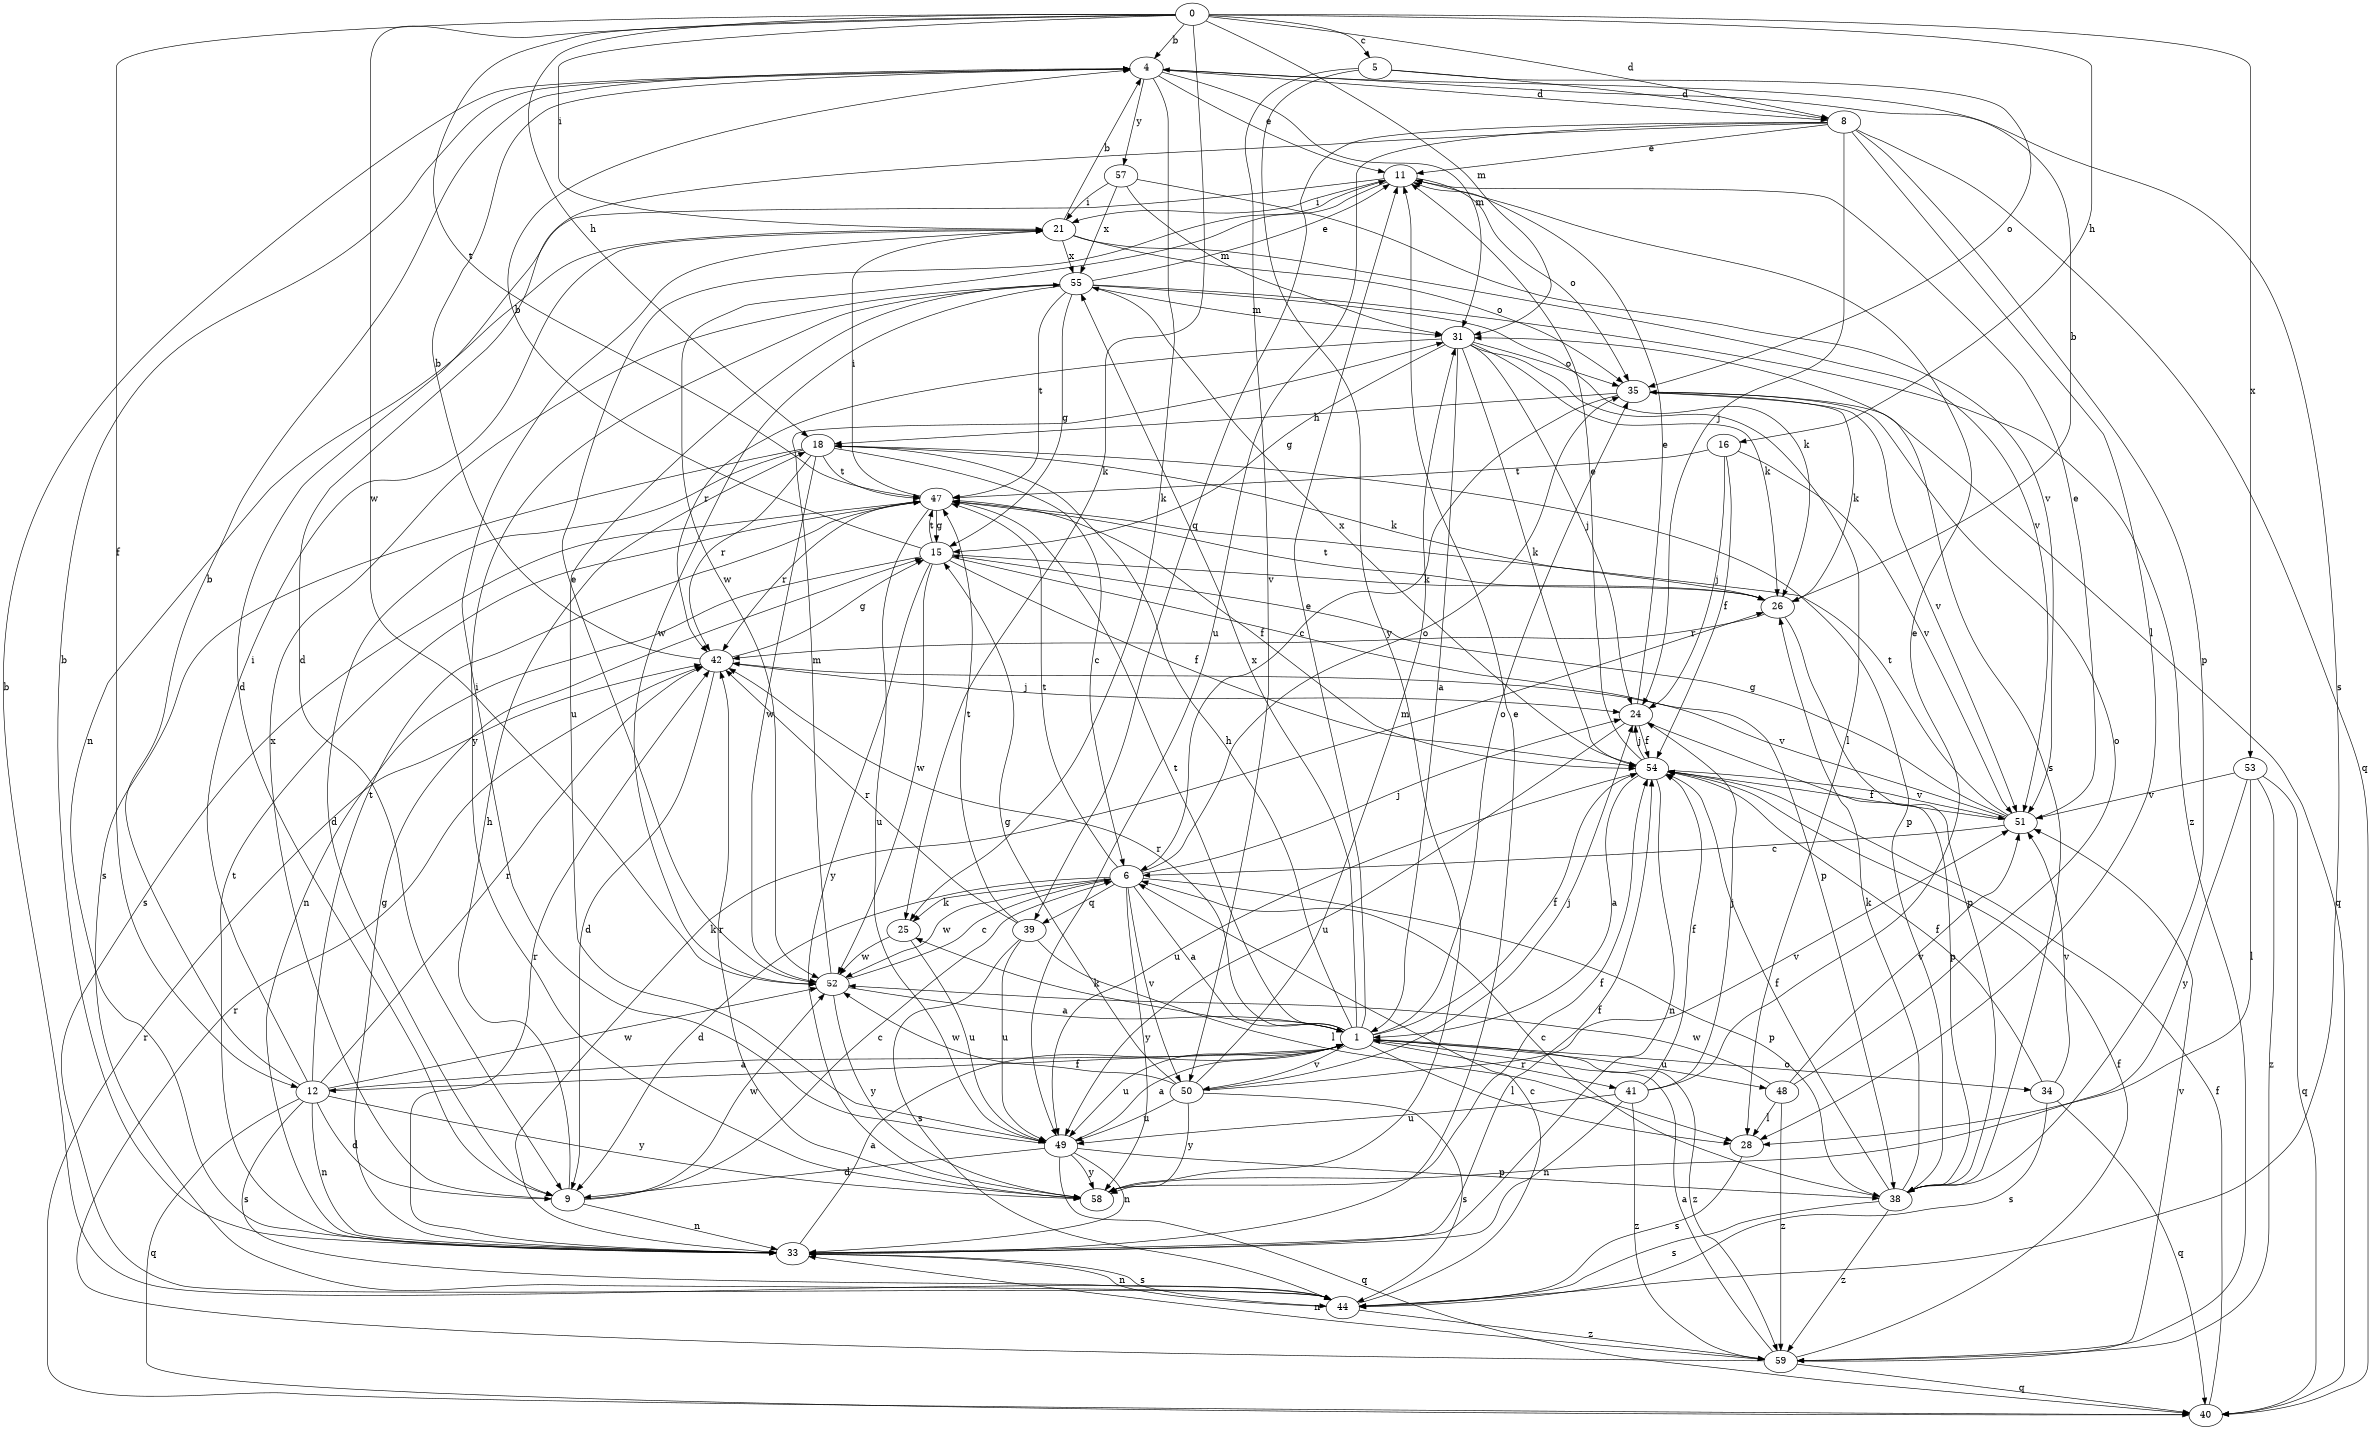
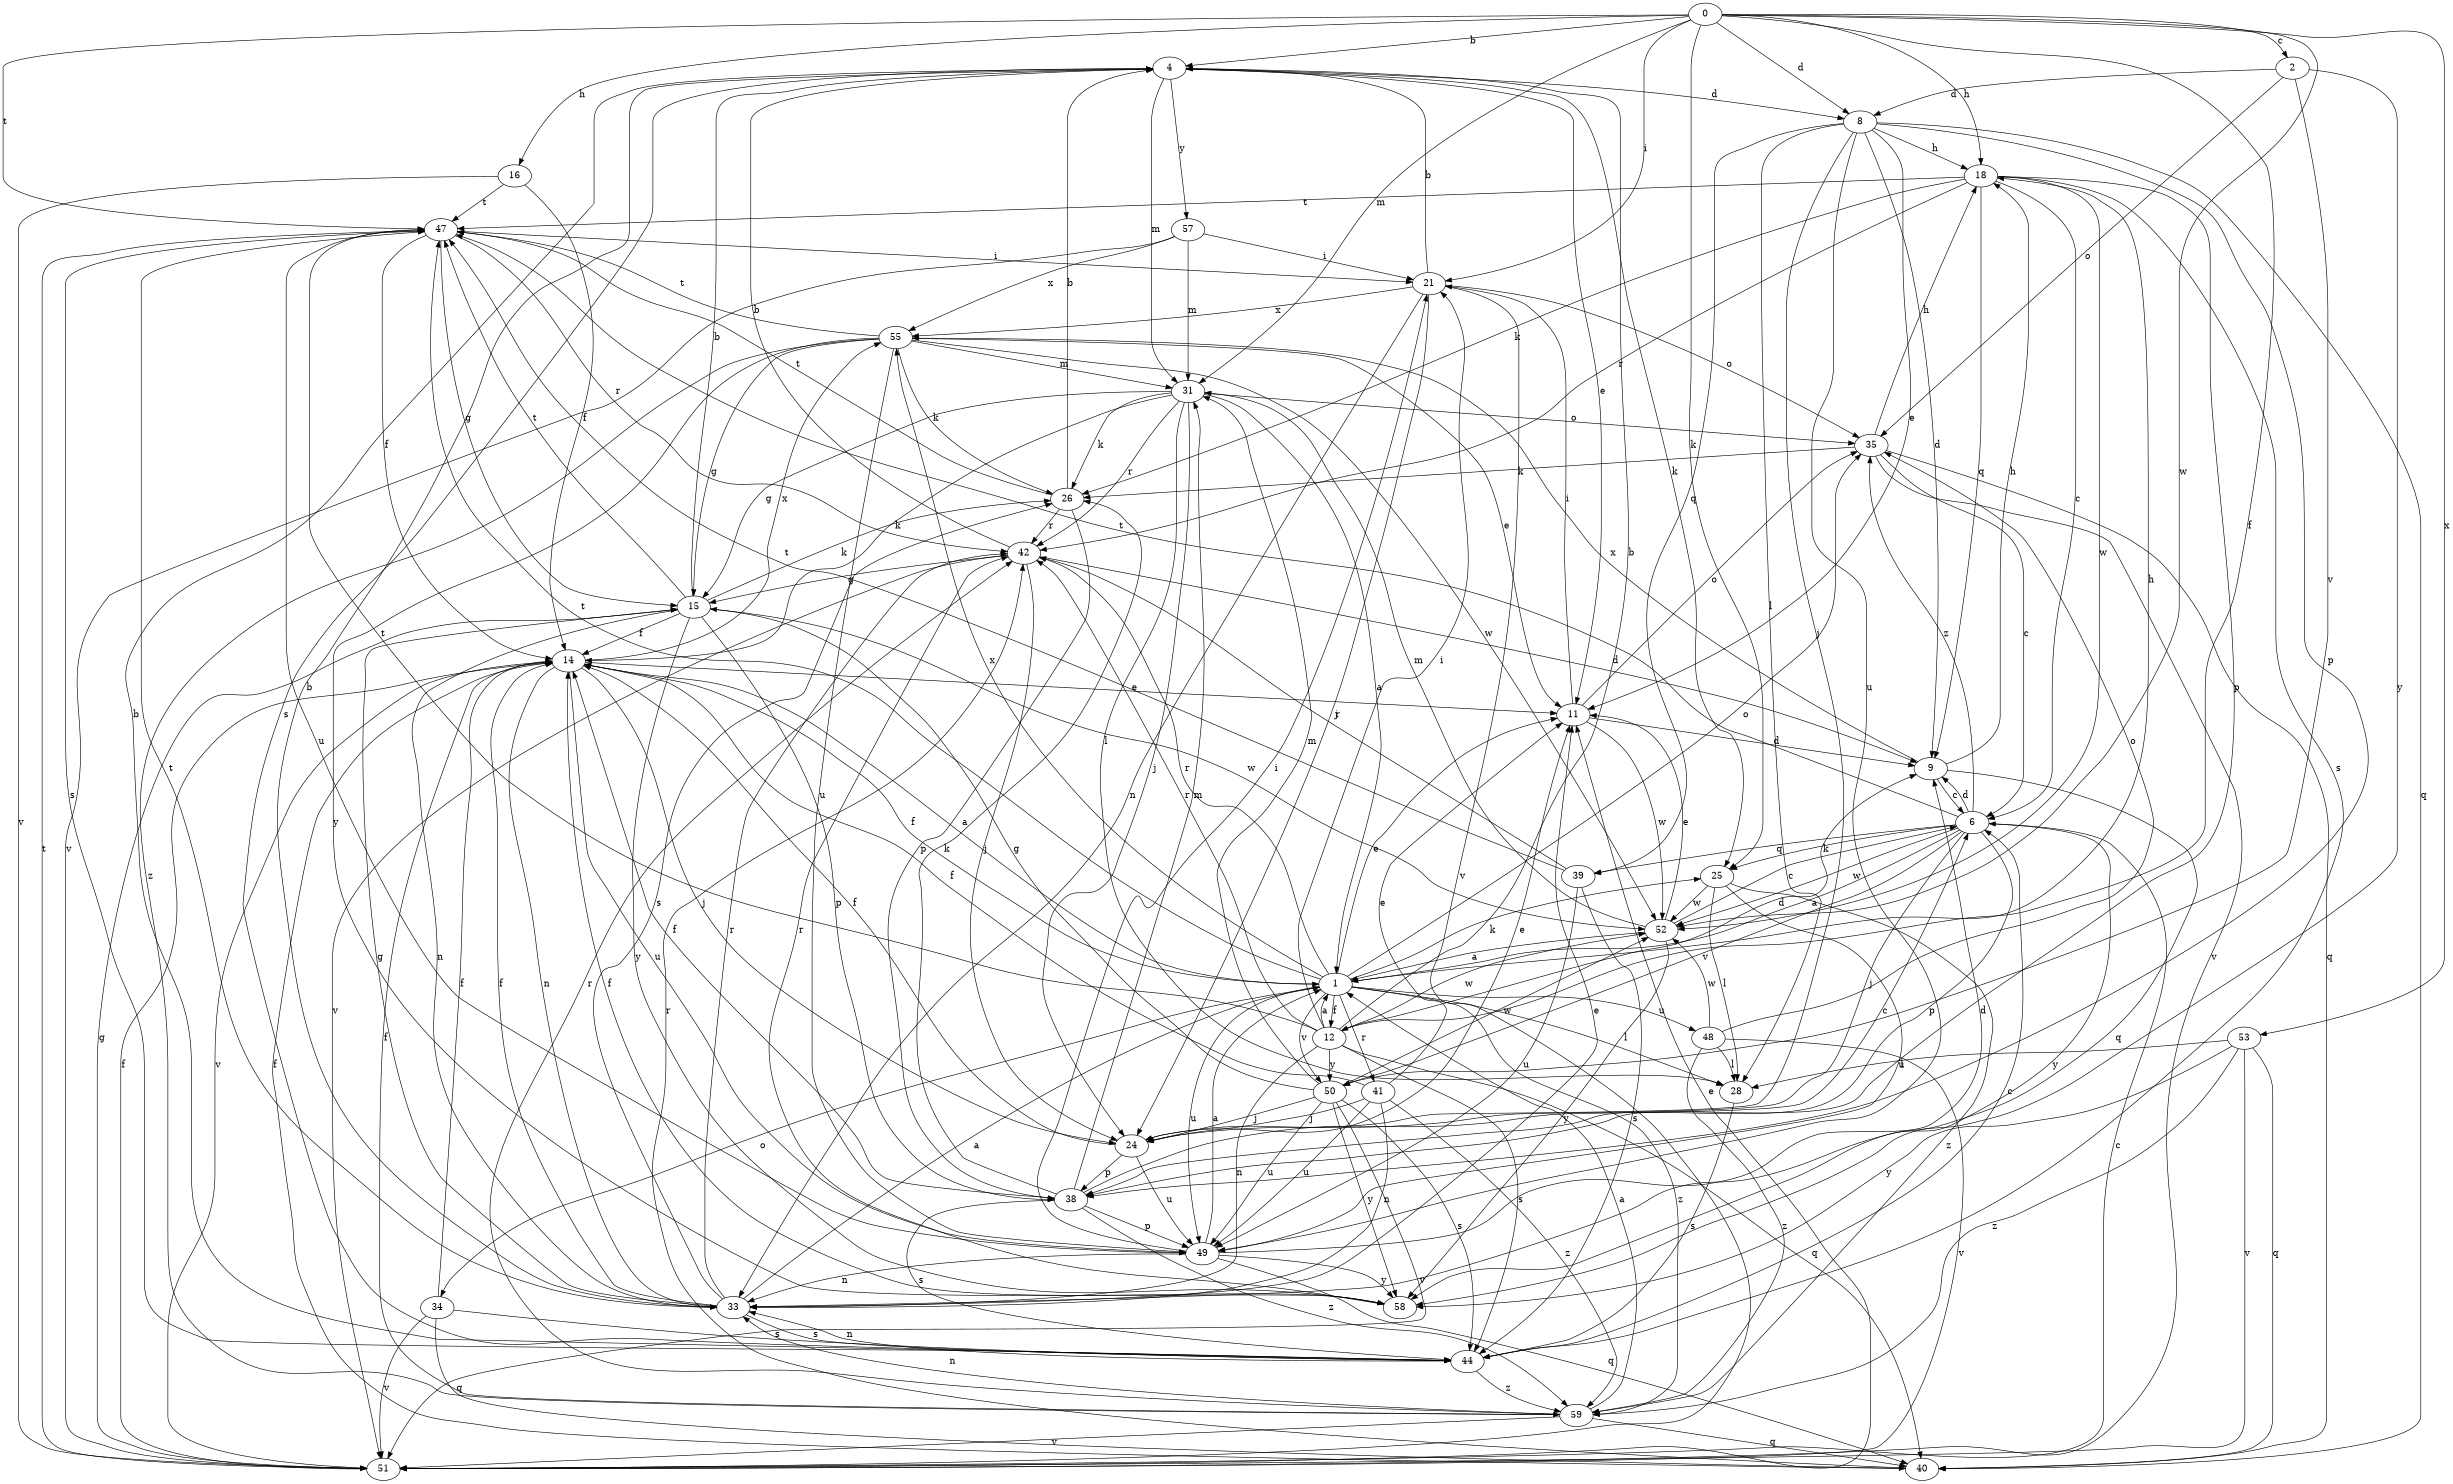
node "5": label "5" -> "2"
edge "8" -> "18": added, label "h"
edge "16" -> "24": now "21" -> "24"
edge "6" -> "35": label "o" -> "z"
edge "51" -> "42": reversed
node "54": label "54" -> "14"
edge "38" -> "31": label "s" -> "m"
edge "18" -> "9": label "d" -> "q"
edge "33" -> "26": label "k" -> "s"
edge "39" -> "28": now "25" -> "28"
edge "9" -> "52": removed, label "w"
edge "25" -> "59": added, label "z"
edge "12" -> "58": now "12" -> "50"
edge "49" -> "38": reversed
edge "9" -> "33": label "n" -> "q"
